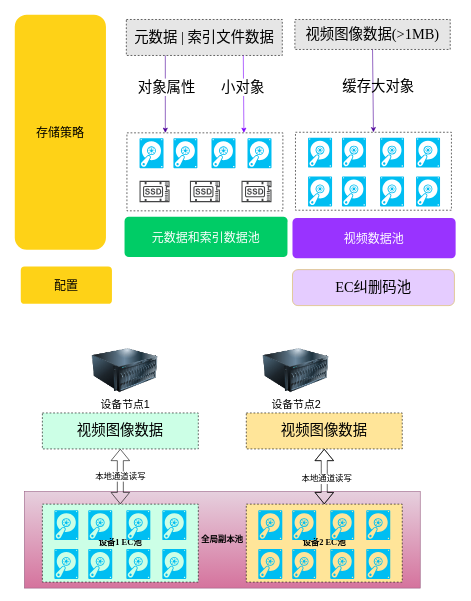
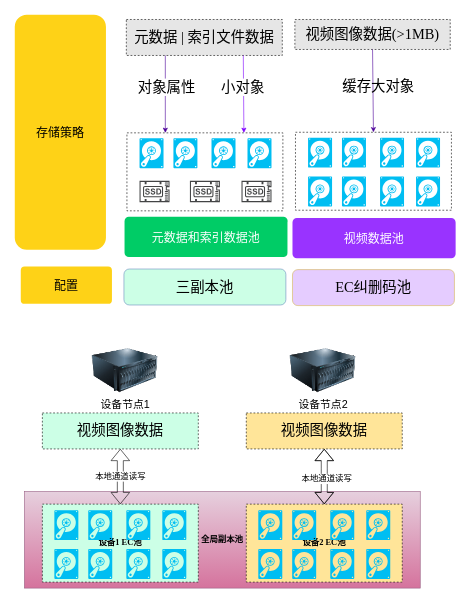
node "三副本池": added
node "设备节点2": moved (296, 371) -> (323, 371)
